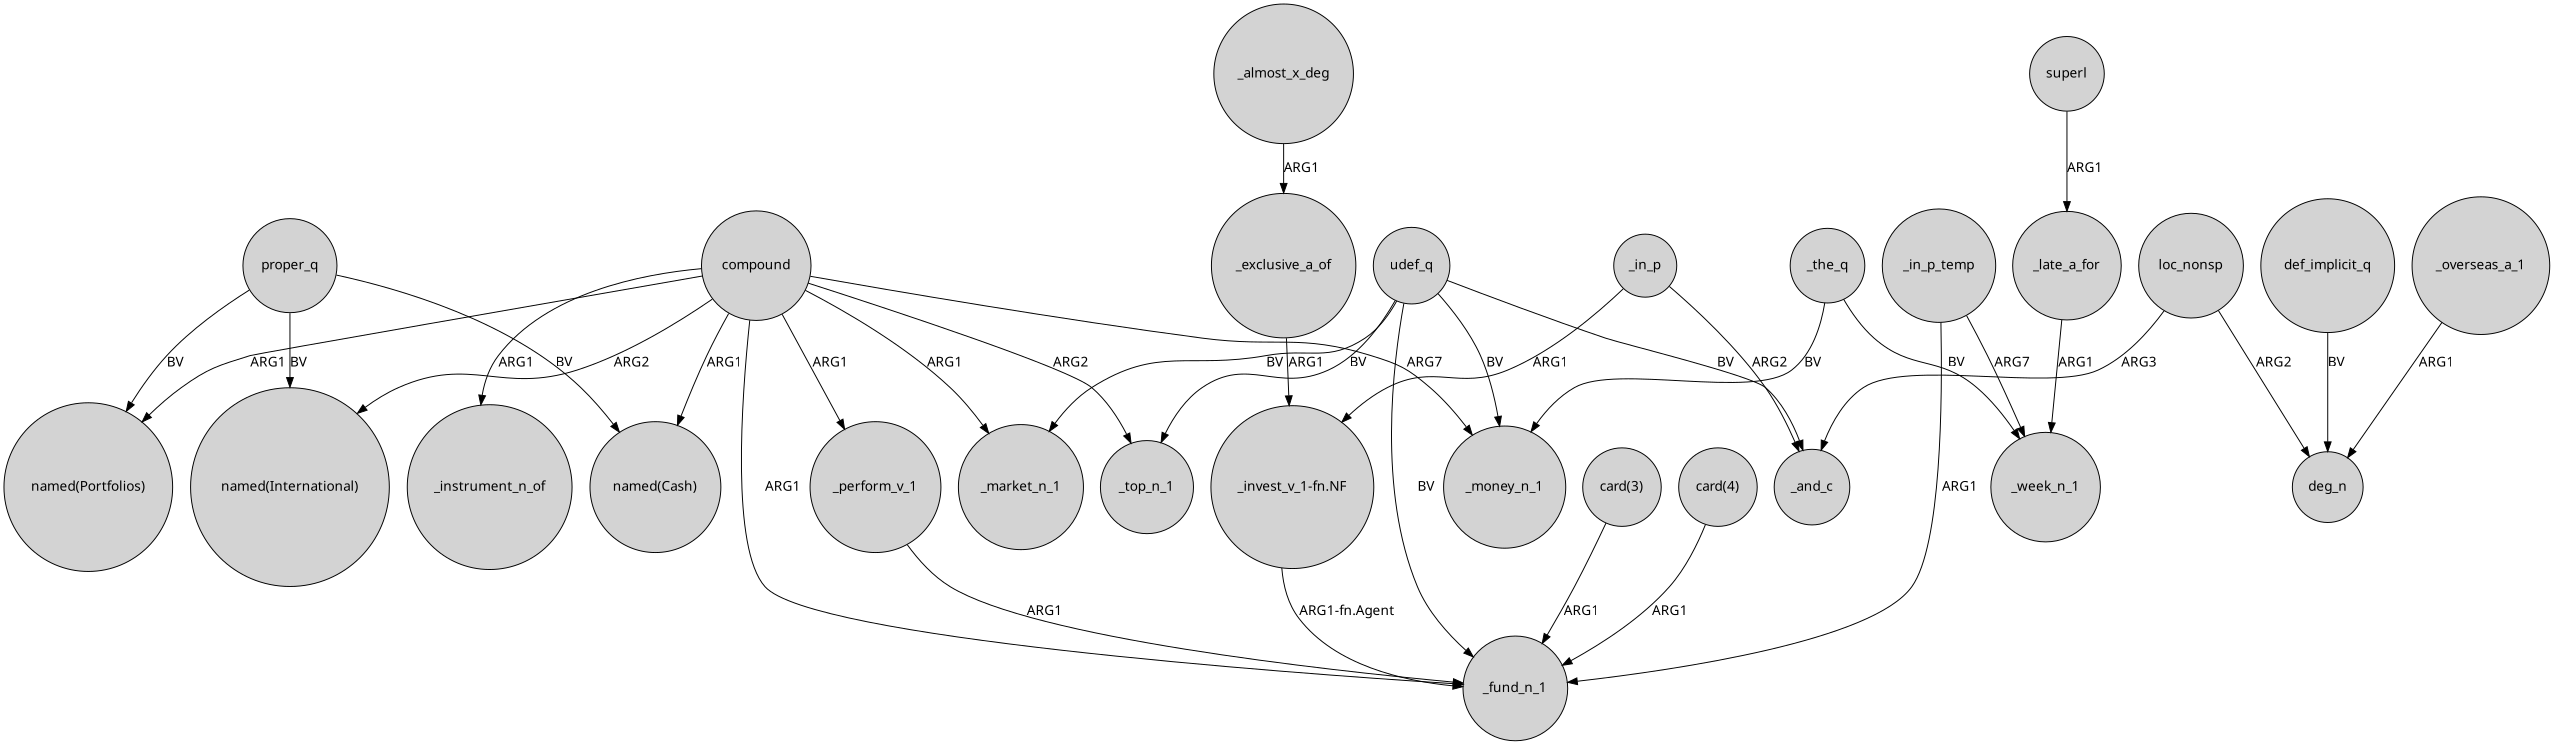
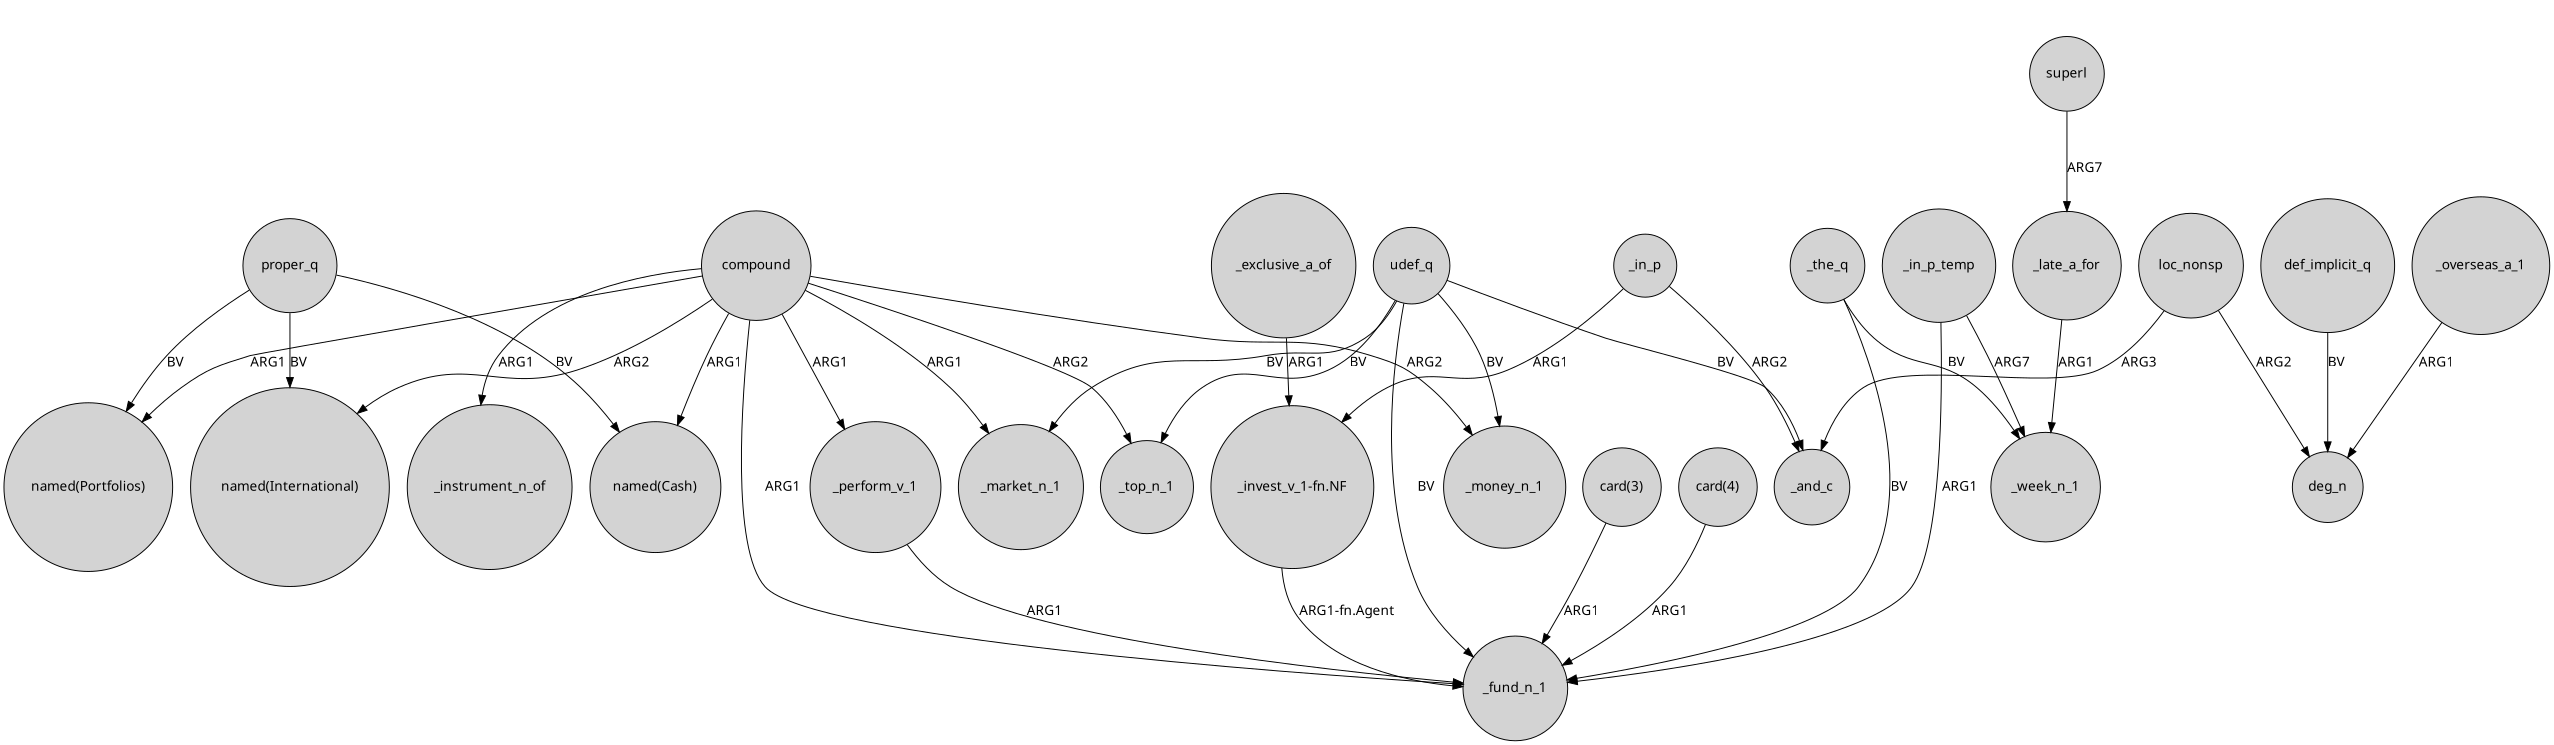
node "_almost_x_deg": removed
edge "superl" -> "_late_a_for": label "ARG1" -> "ARG7"
edge "compound" -> "_money_n_1": label "ARG7" -> "ARG2"
edge "_the_q" -> "_money_n_1": now "_the_q" -> "_fund_n_1"
